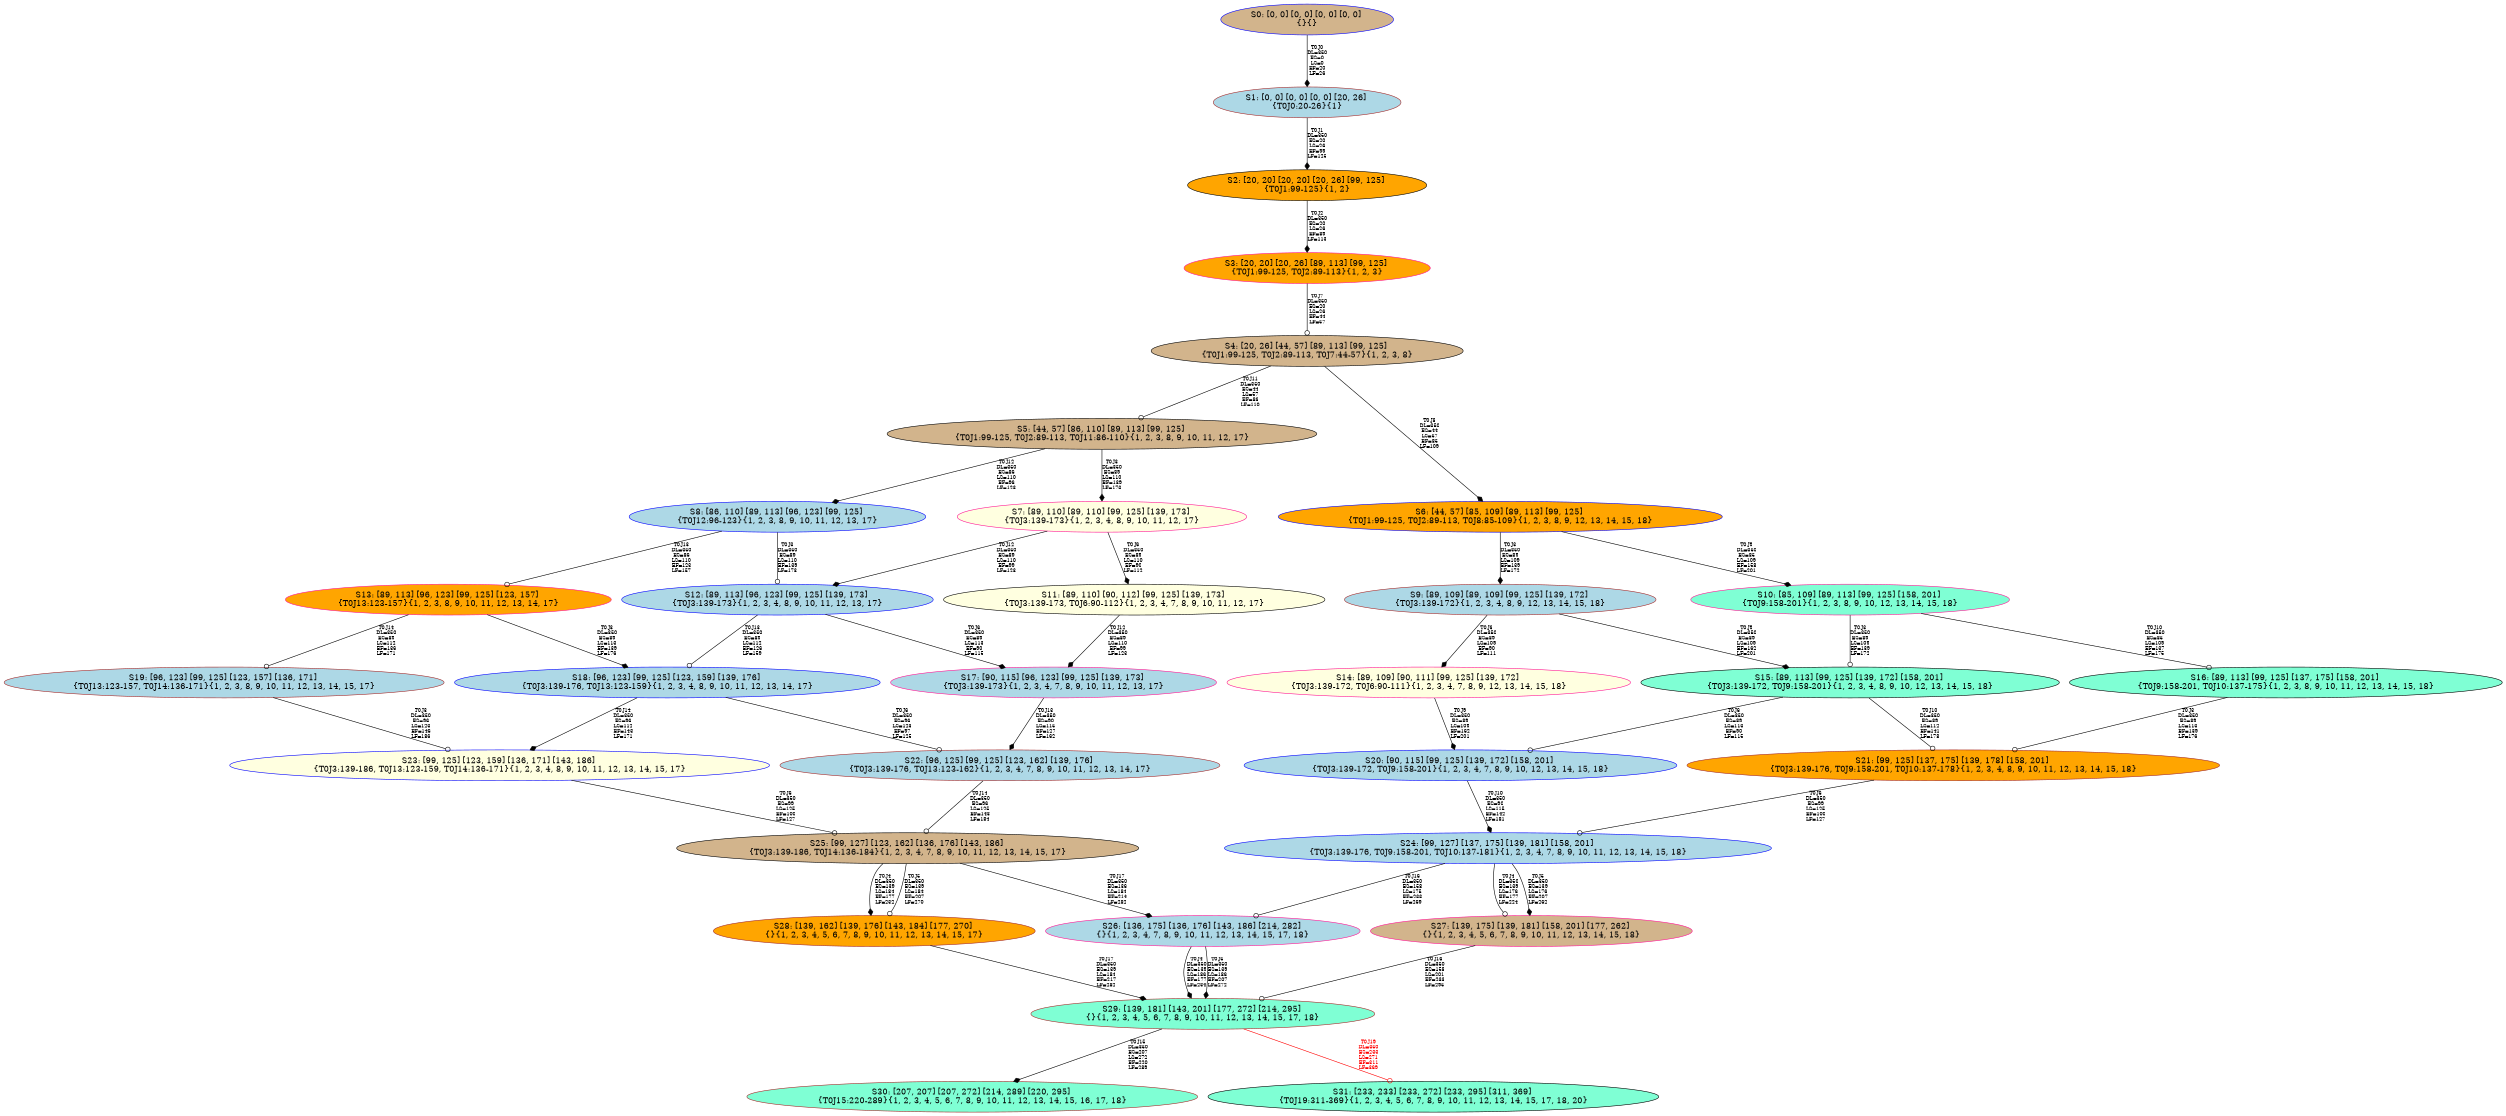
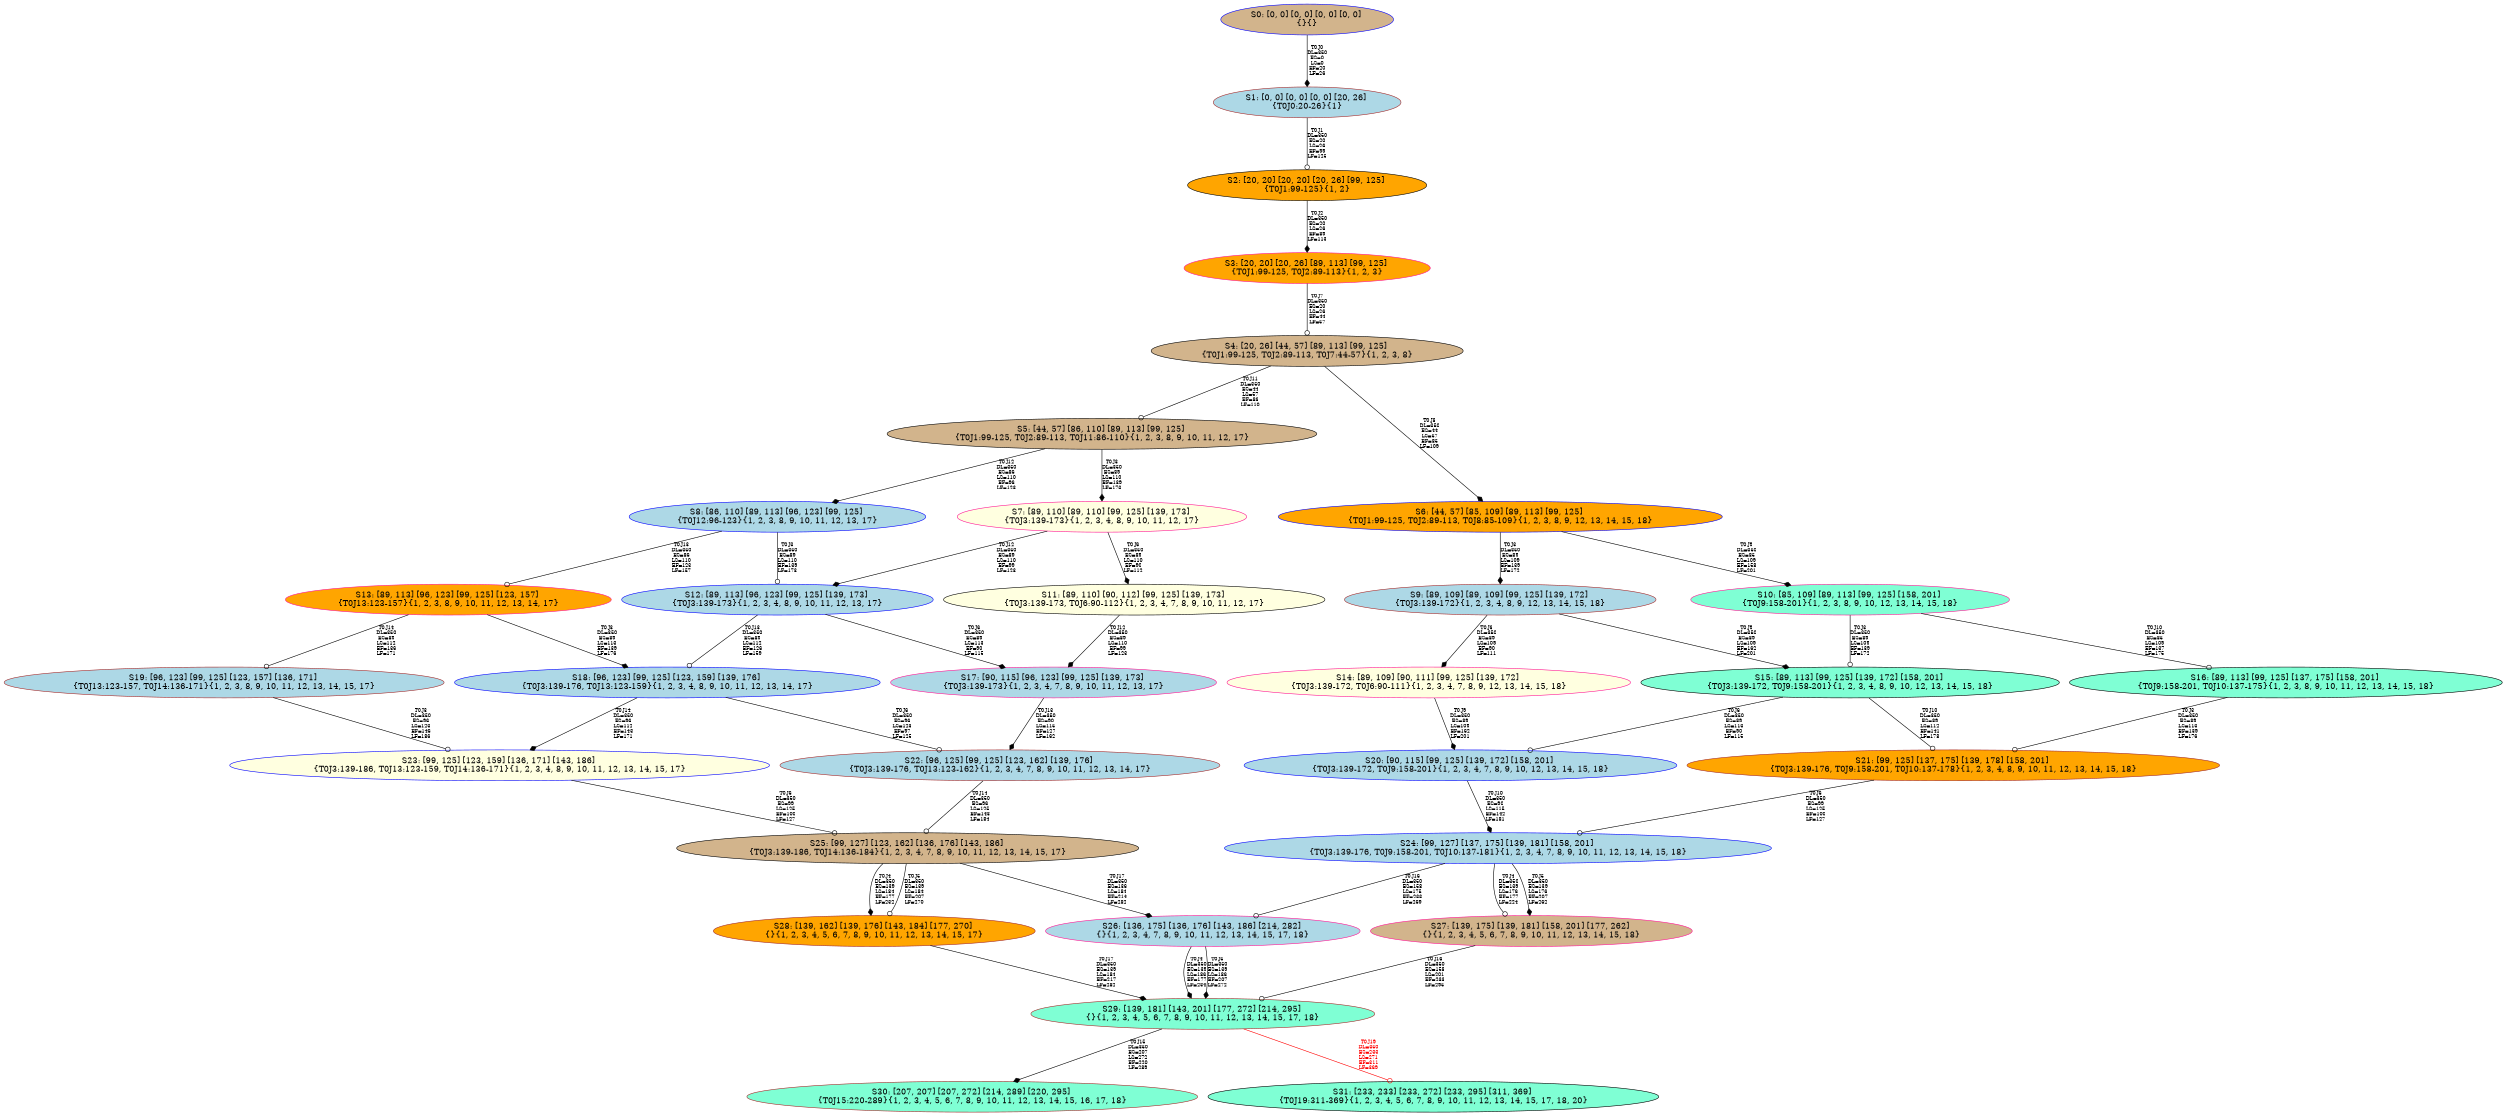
edge "S1: [0, 0] [0, 0] [0, 0] [20, 26] {T0J0:20-26}{1}" -> "S2: [20, 20] [20, 20] [20, 26] [99, 125] {T0J1:99-125}{1, 2}": arrowhead diamond -> odot
